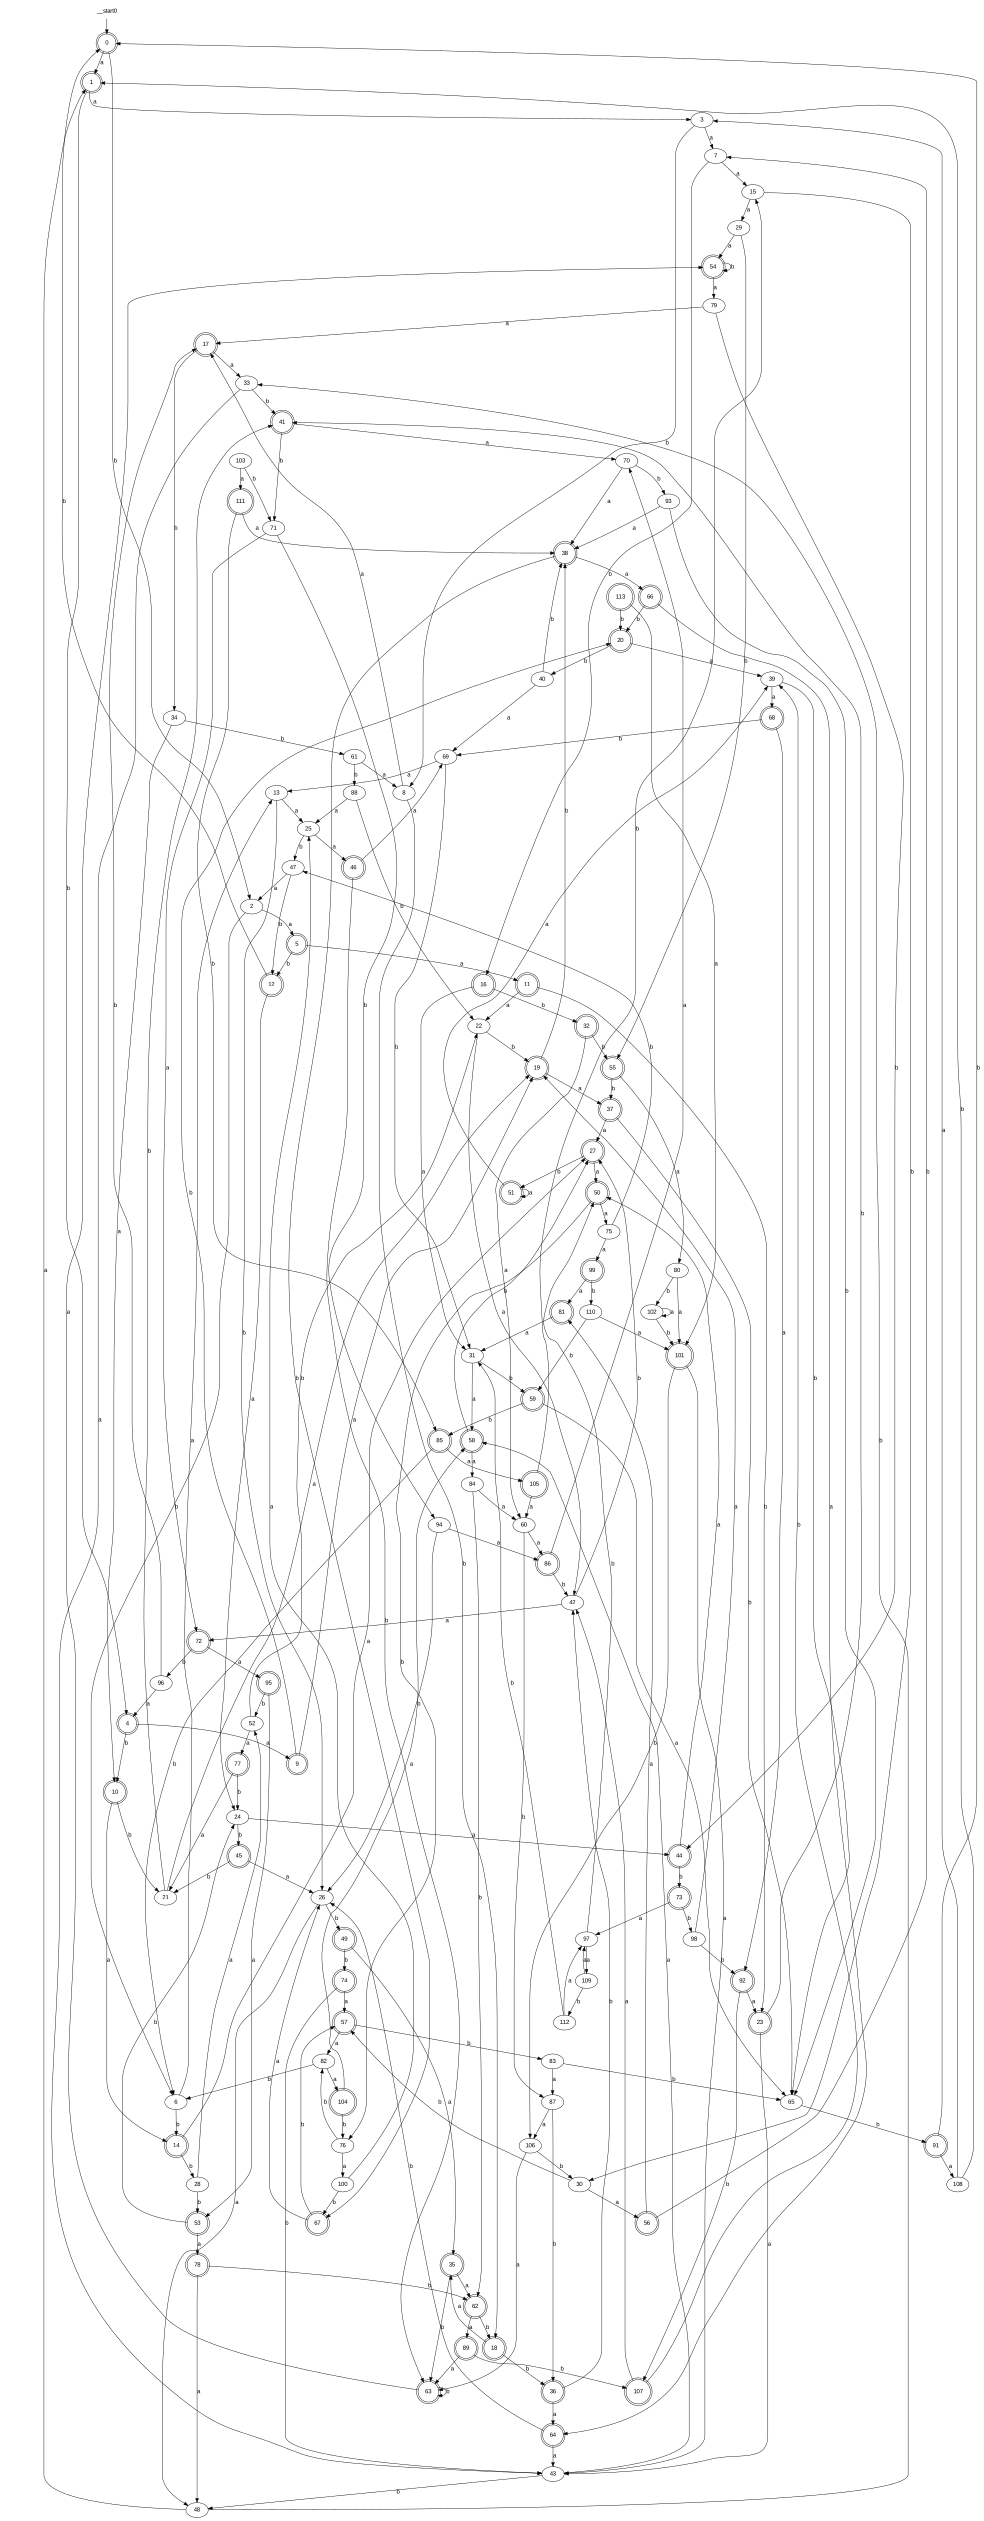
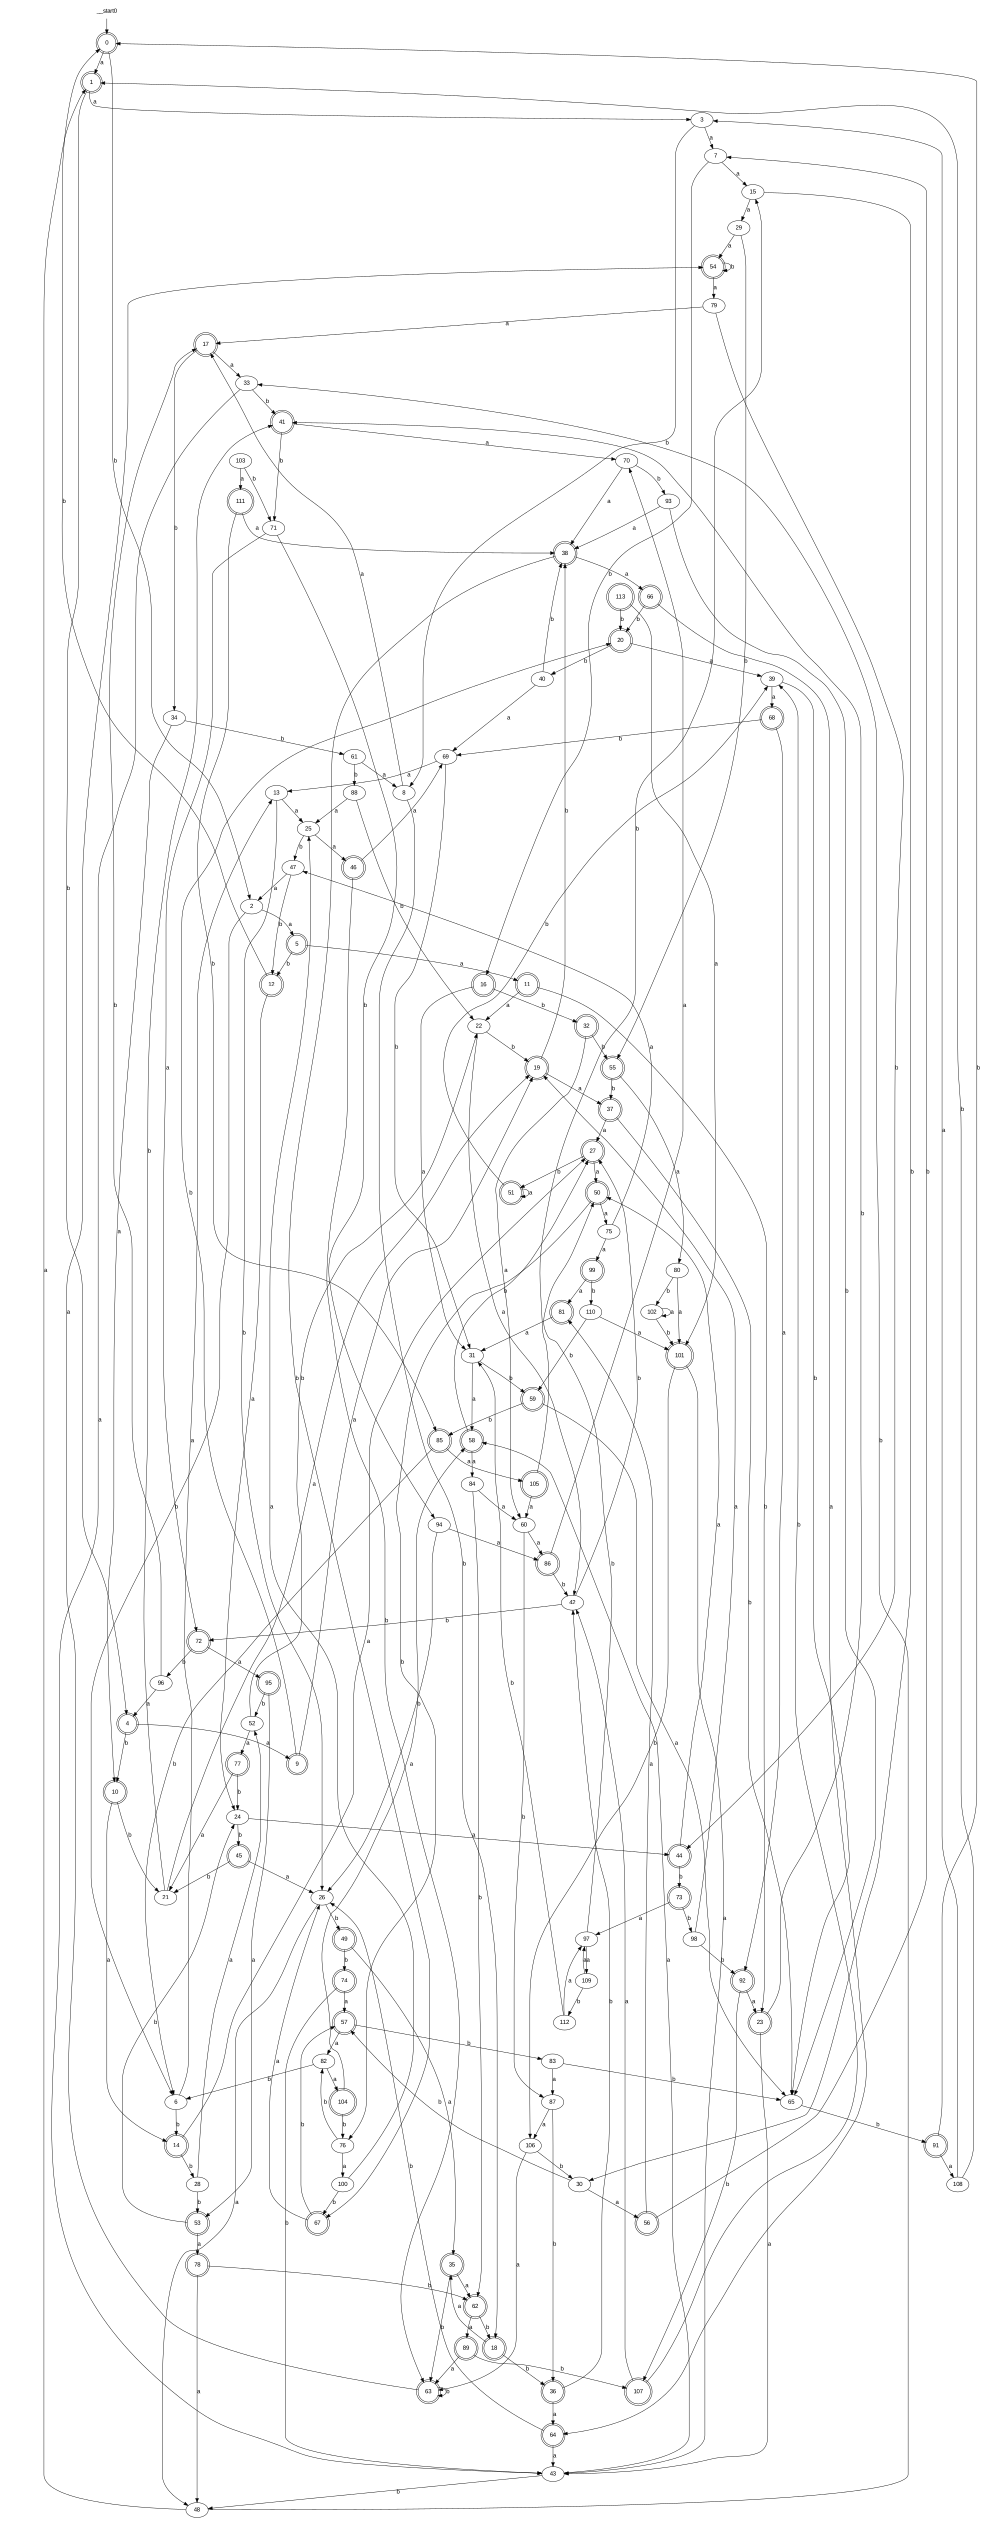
edge "51" -> "39": label "a" -> "b"
edge "75" -> "47": label "b" -> "a"
edge "42" -> "72": label "a" -> "b"
